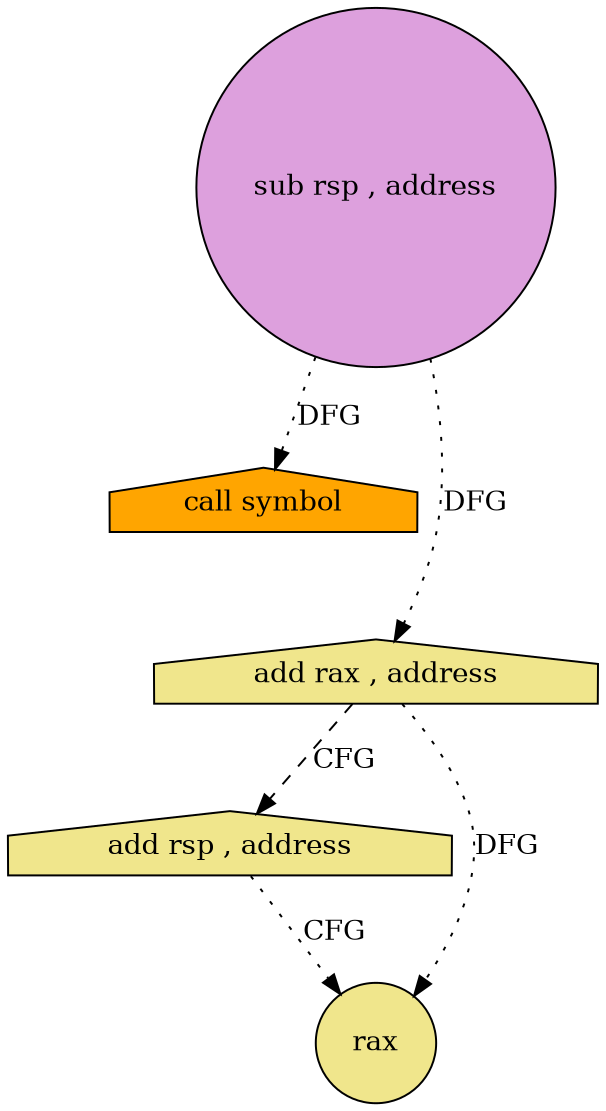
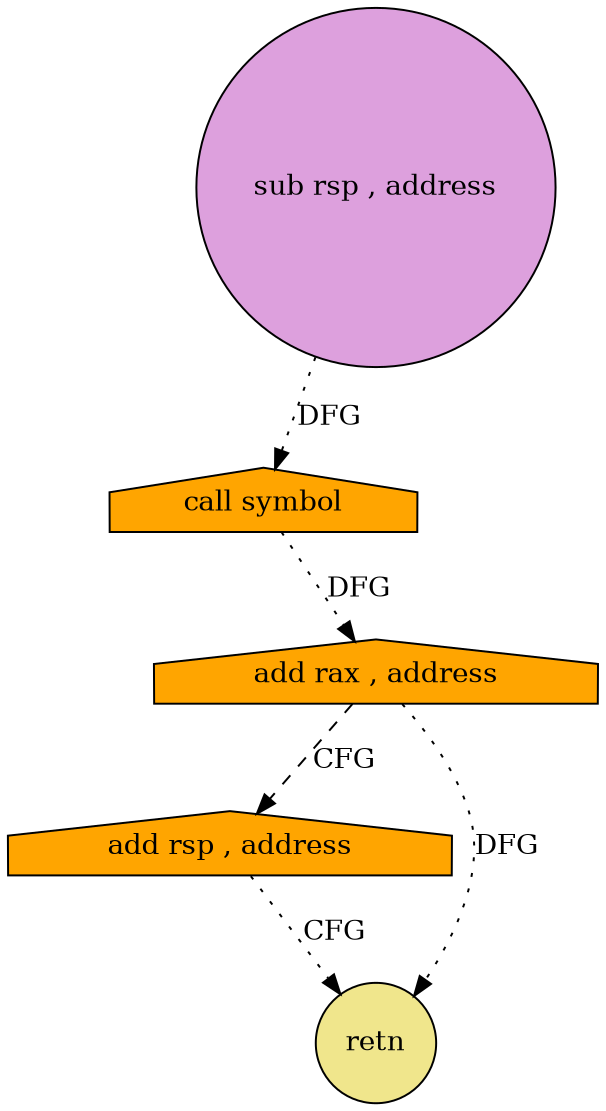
edge "sub rsp , address" -> "add rax , address": now "call symbol" -> "add rax , address"
node "add rax , address": fillcolor khaki -> orange
node "add rsp , address": fillcolor khaki -> orange
node "rax": label "rax" -> "retn"
